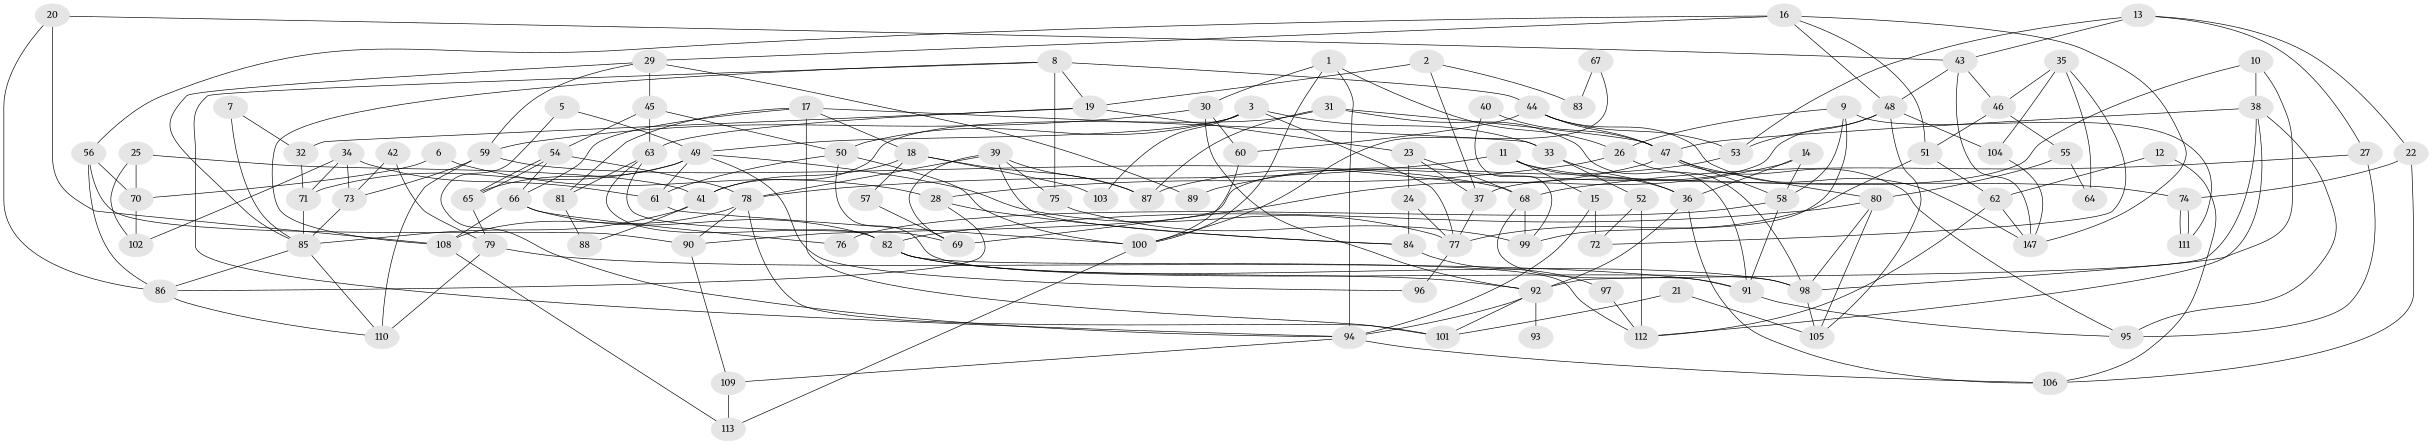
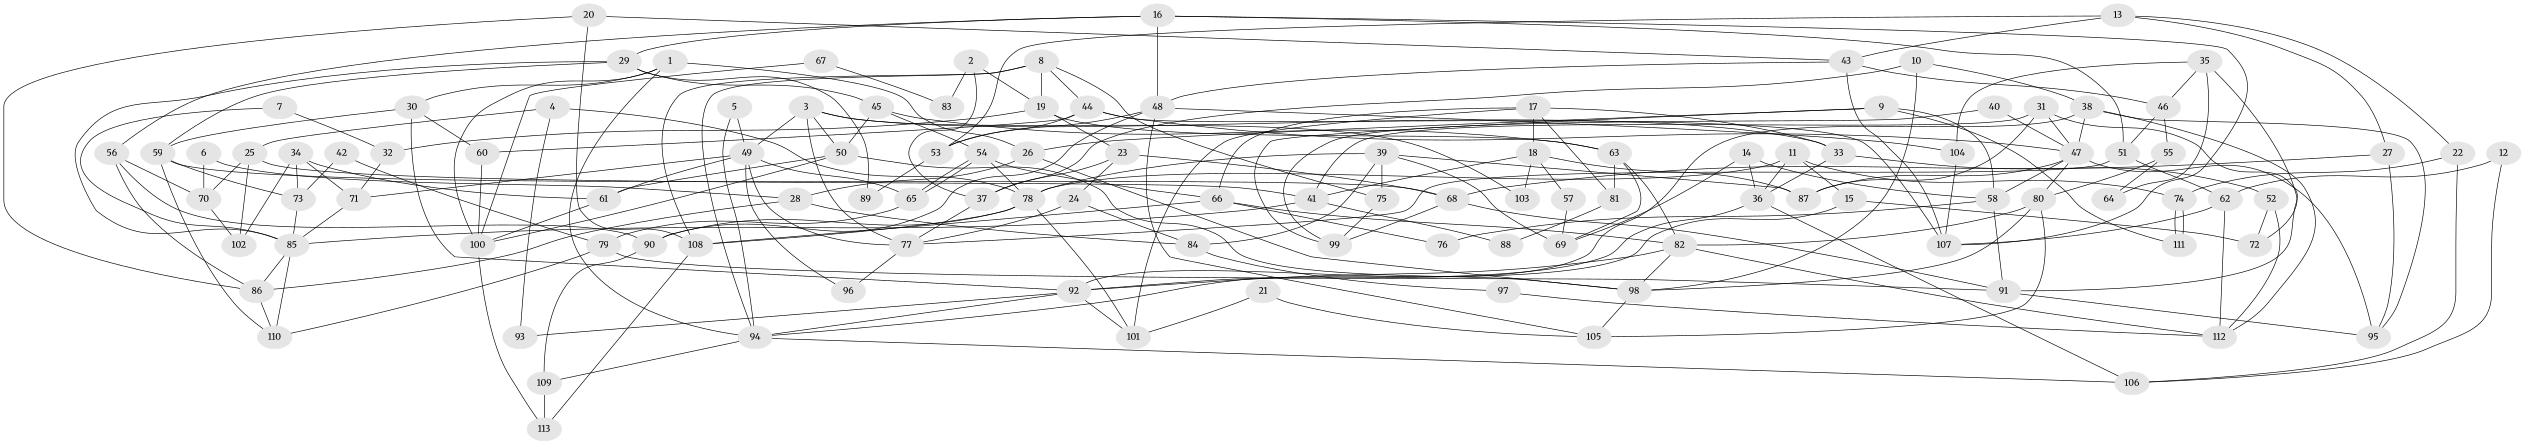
node "4": added
node "147": label "147" -> "107"
